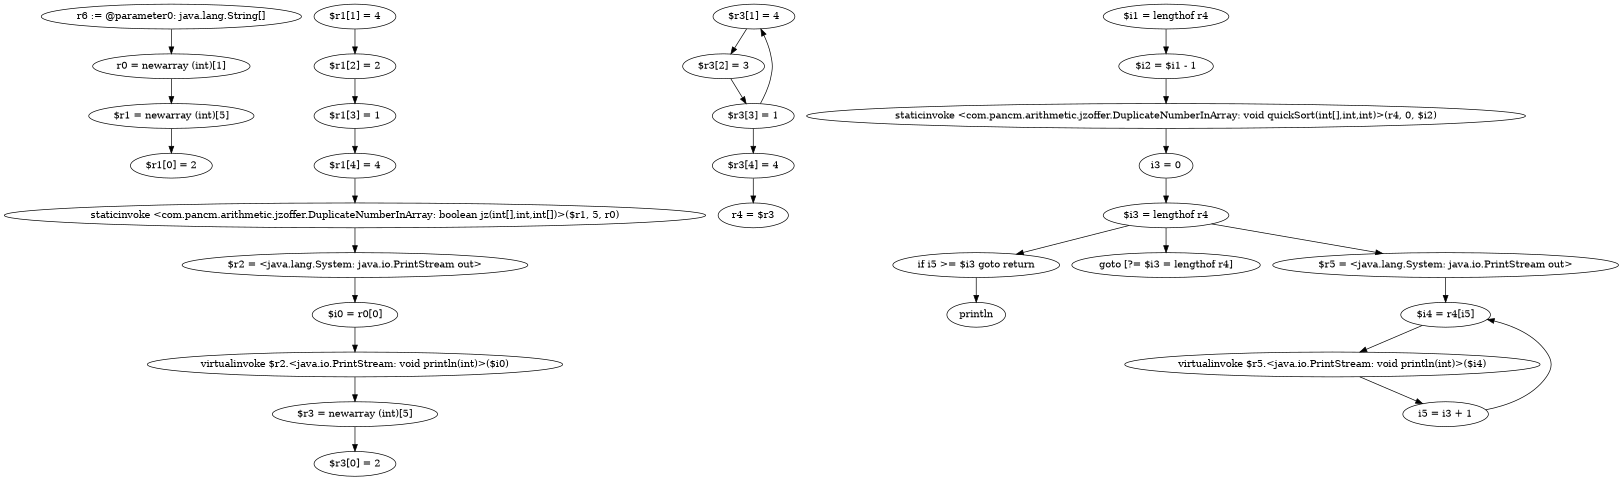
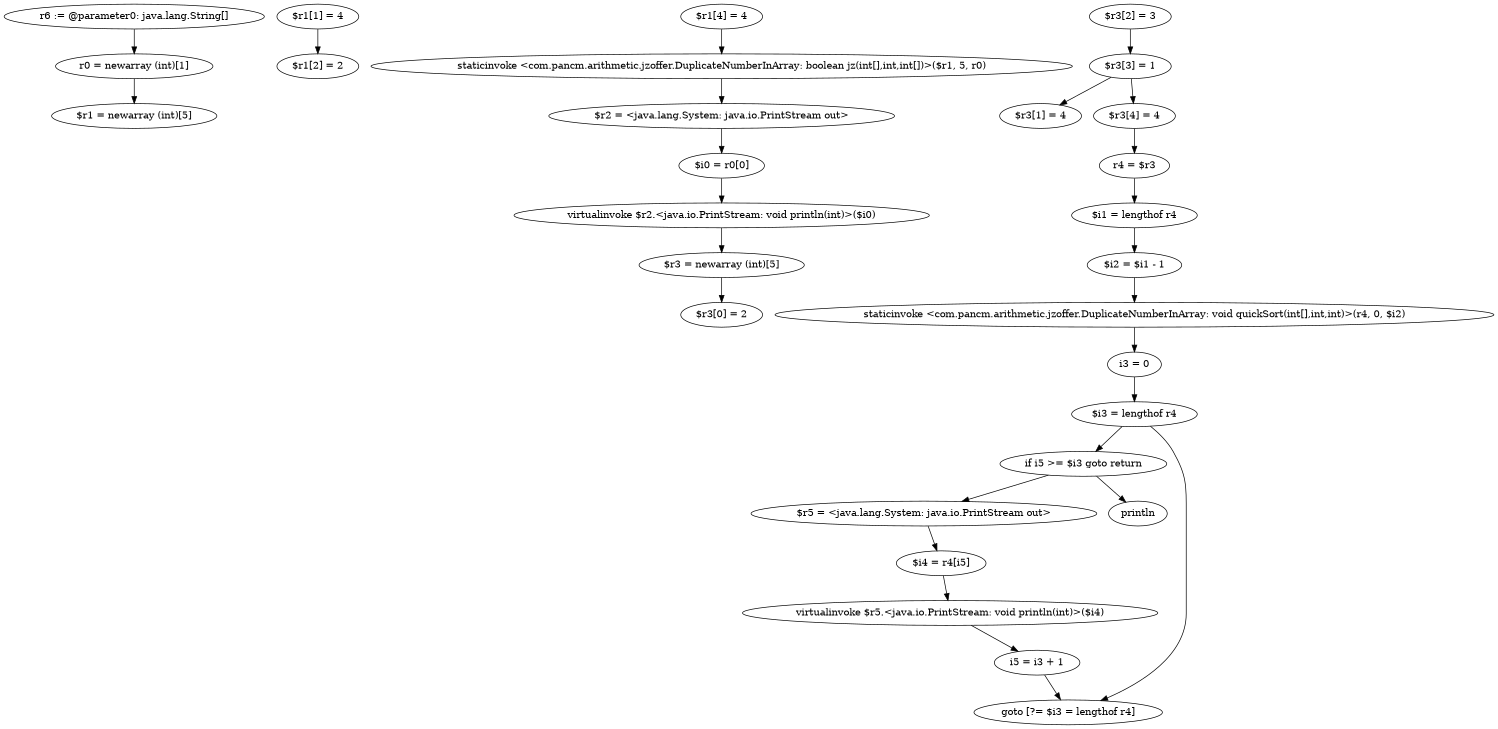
edge "$r3[1] = 4" -> "$r3[2] = 3": removed
node "$r1[3] = 1": removed
node "$r1[0] = 2": removed
edge "r4 = $r3" -> "$i1 = lengthof r4": added
edge "$i3 = lengthof r4" -> "$r5 = <java.lang.System: java.io.PrintStream out>": now "if i5 >= $i3 goto return" -> "$r5 = <java.lang.System: java.io.PrintStream out>"
edge "i5 = i3 + 1" -> "$i4 = r4[i5]": now "i5 = i3 + 1" -> "goto [?= $i3 = lengthof r4]"
